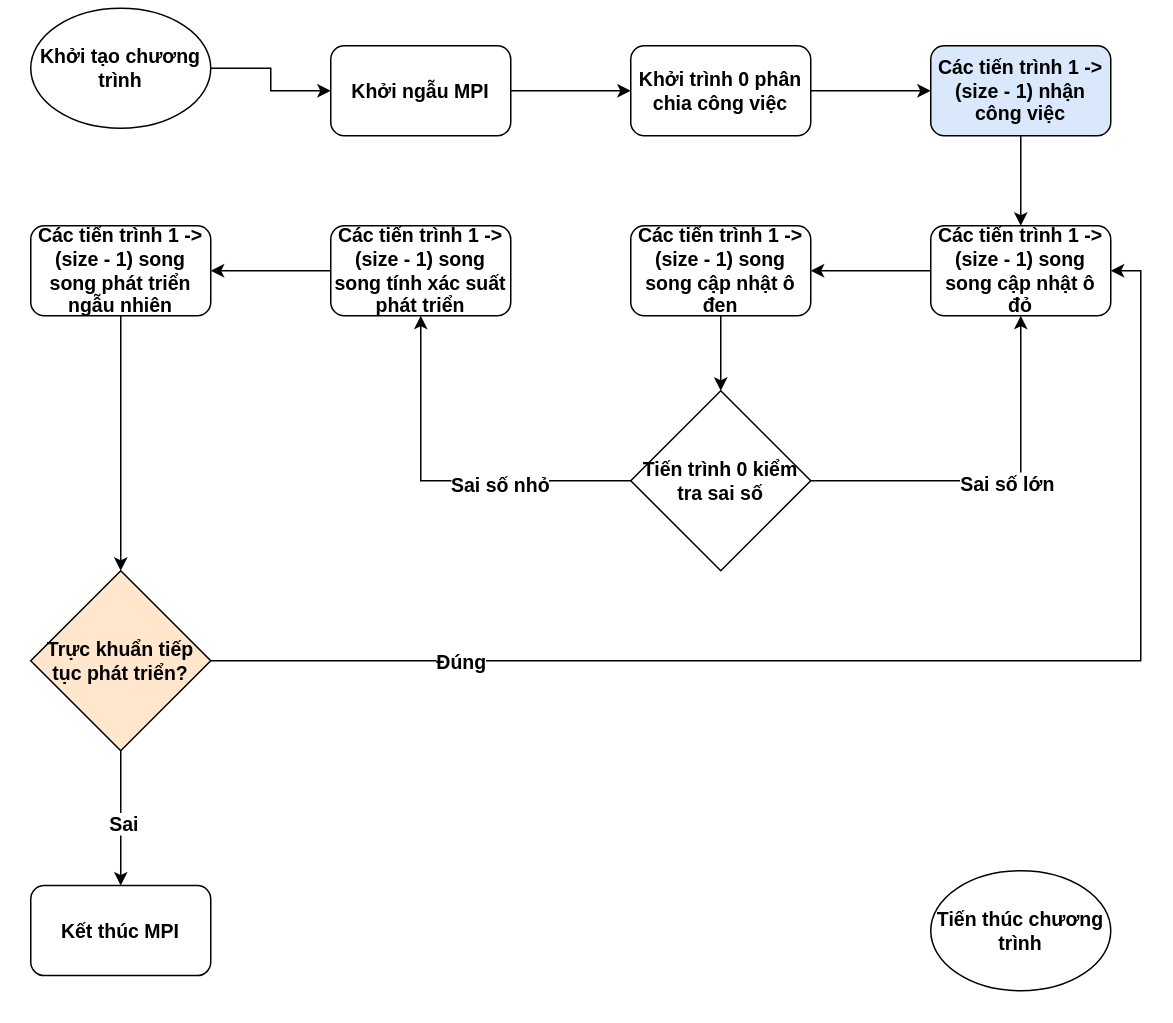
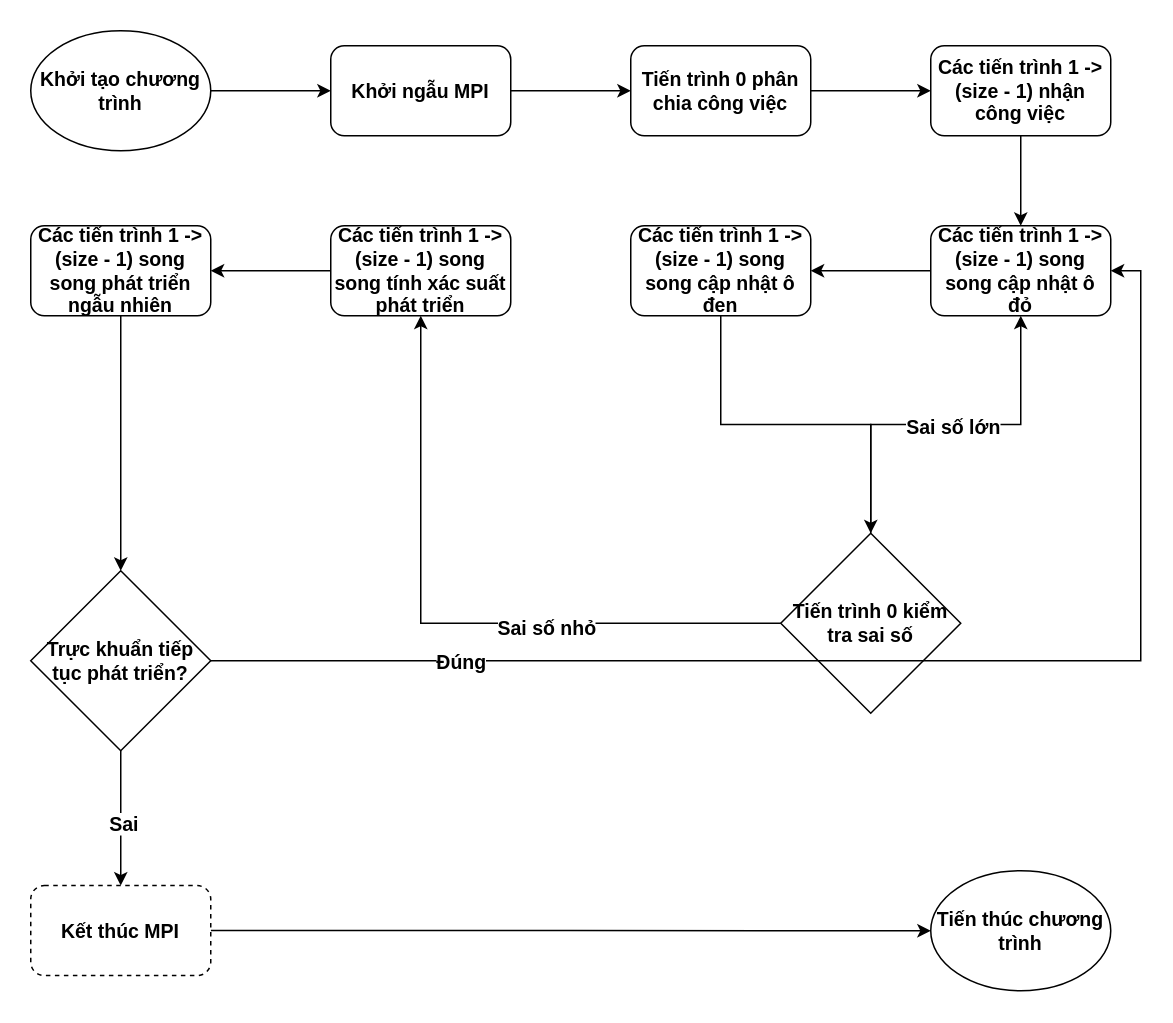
node "Khởi tạo chương trình": moved (121, 68) -> (121, 91)
node "Khởi trình 0 phân chia công việc": label "Khởi trình 0 phân chia công việc" -> "Tiến trình 0 phân chia công việc"
node "Các tiến trình 1 -> (size - 1) nhận công việc": fillcolor #dae8fc -> #ffffff
node "Tiến trình 0 kiểm tra sai số": moved (721, 481) -> (871, 623)
node "Trực khuẩn tiếp tục phát triển?": fillcolor #ffe6cc -> #ffffff
node "Kết thúc MPI": style solid -> dashed
edge "Kết thúc MPI" -> "Tiến thúc chương trình": added
